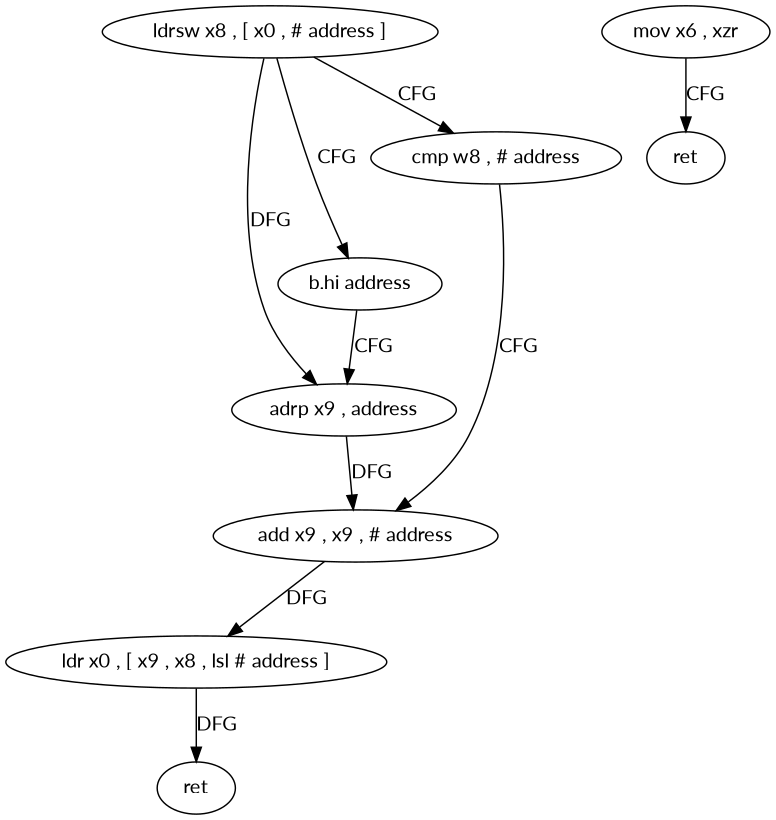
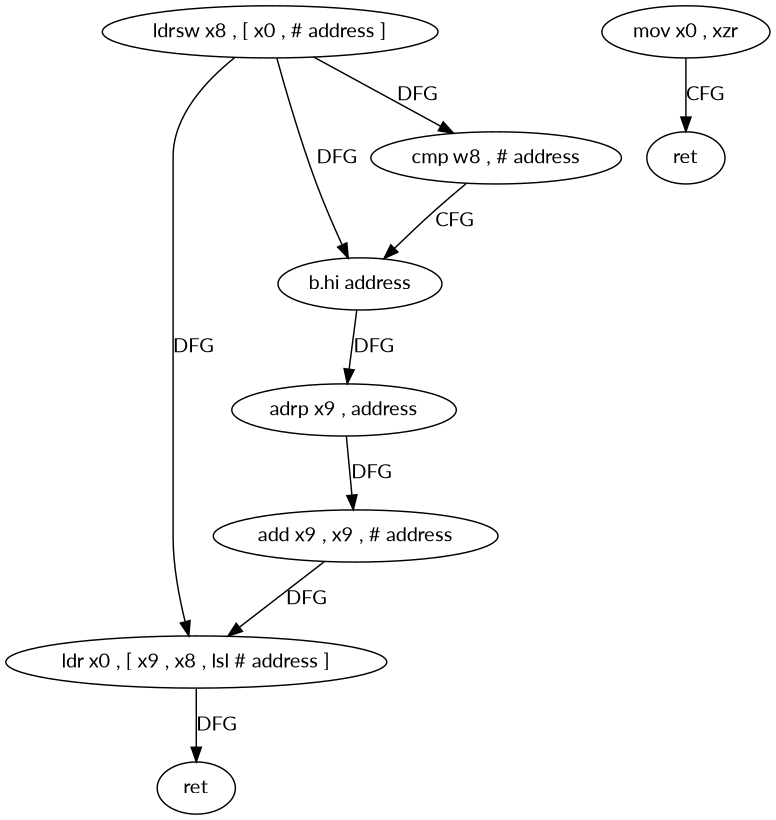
node "mov x6 , xzr": label "mov x6 , xzr" -> "mov x0 , xzr"
edge "ldrsw x8 , [ x0 , # address ]" -> "cmp w8 , # address": label "CFG" -> "DFG"
edge "ldrsw x8 , [ x0 , # address ]" -> "b.hi address": label "CFG" -> "DFG"
edge "ldrsw x8 , [ x0 , # address ]" -> "adrp x9 , address": now "ldrsw x8 , [ x0 , # address ]" -> "ldr x0 , [ x9 , x8 , lsl # address ]"
edge "b.hi address" -> "adrp x9 , address": label "CFG" -> "DFG"
edge "cmp w8 , # address" -> "add x9 , x9 , # address": now "cmp w8 , # address" -> "b.hi address"
